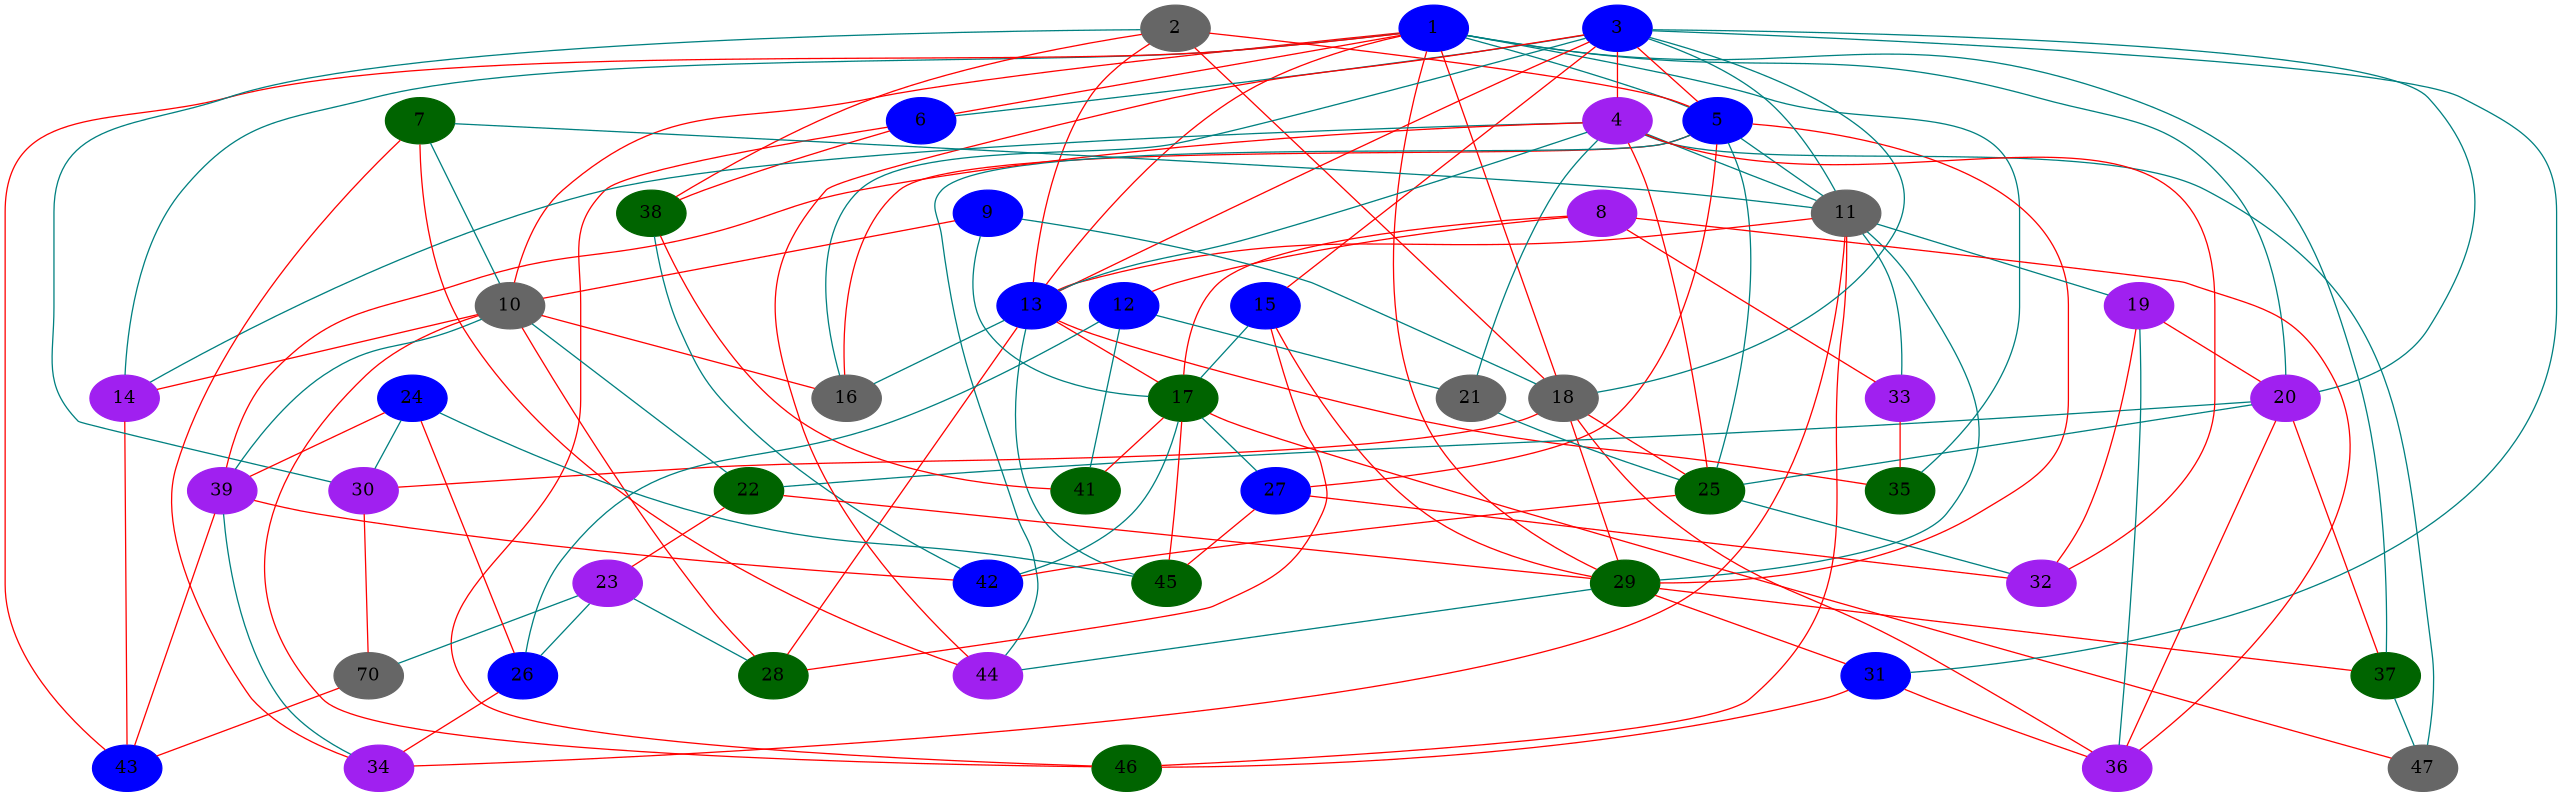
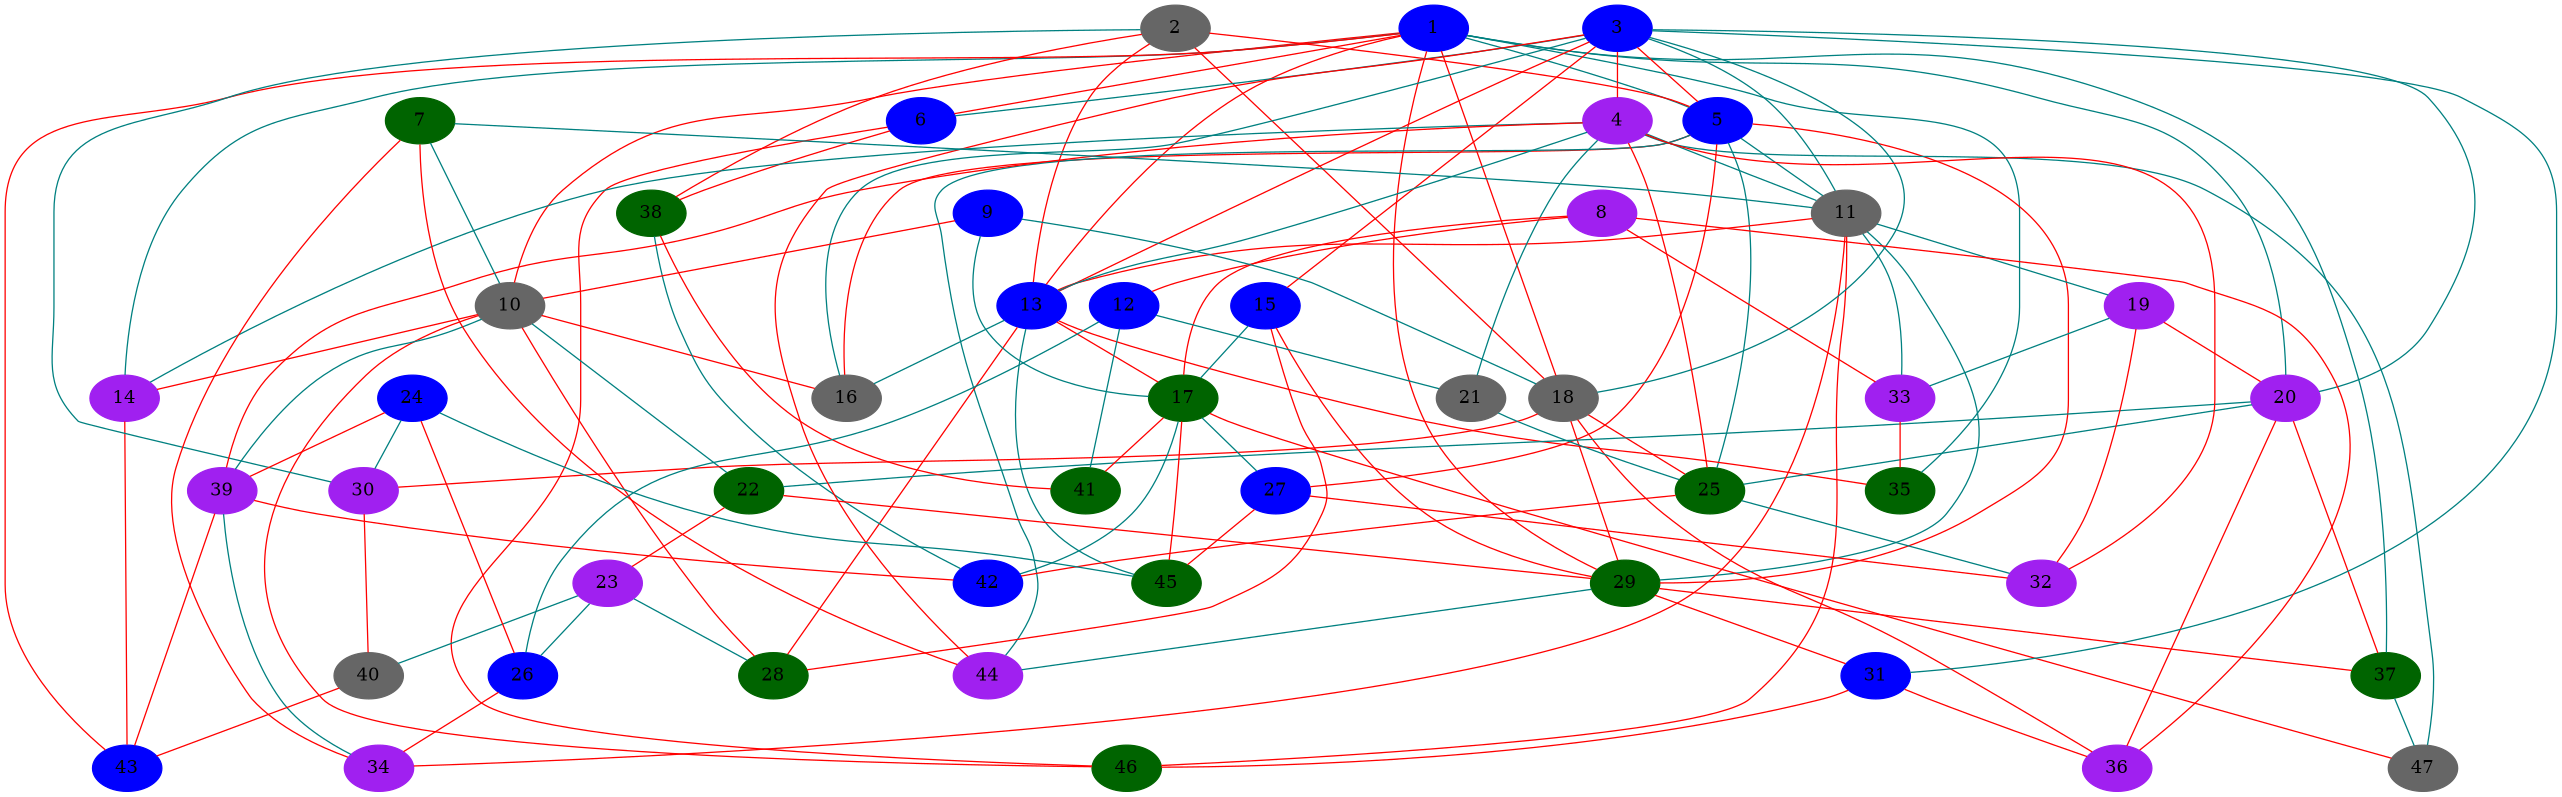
edge "19" -- "36": now "19" -- "33"
node "70": label "70" -> "40"
